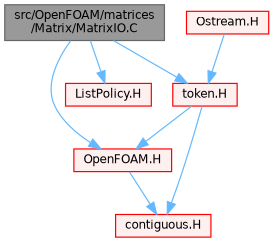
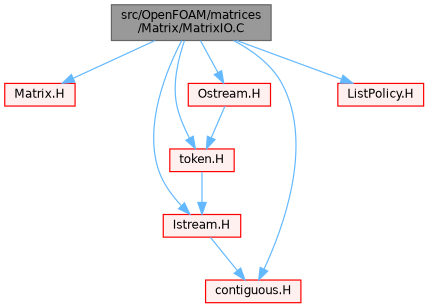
edge "src/OpenFOAM/matrices /Matrix/MatrixIO.C" -> "Ostream.H": added
node "Matrix.H": added
edge "token.H" -> "contiguous.H": now "src/OpenFOAM/matrices /Matrix/MatrixIO.C" -> "contiguous.H"
node "OpenFOAM.H": label "OpenFOAM.H" -> "Istream.H"
